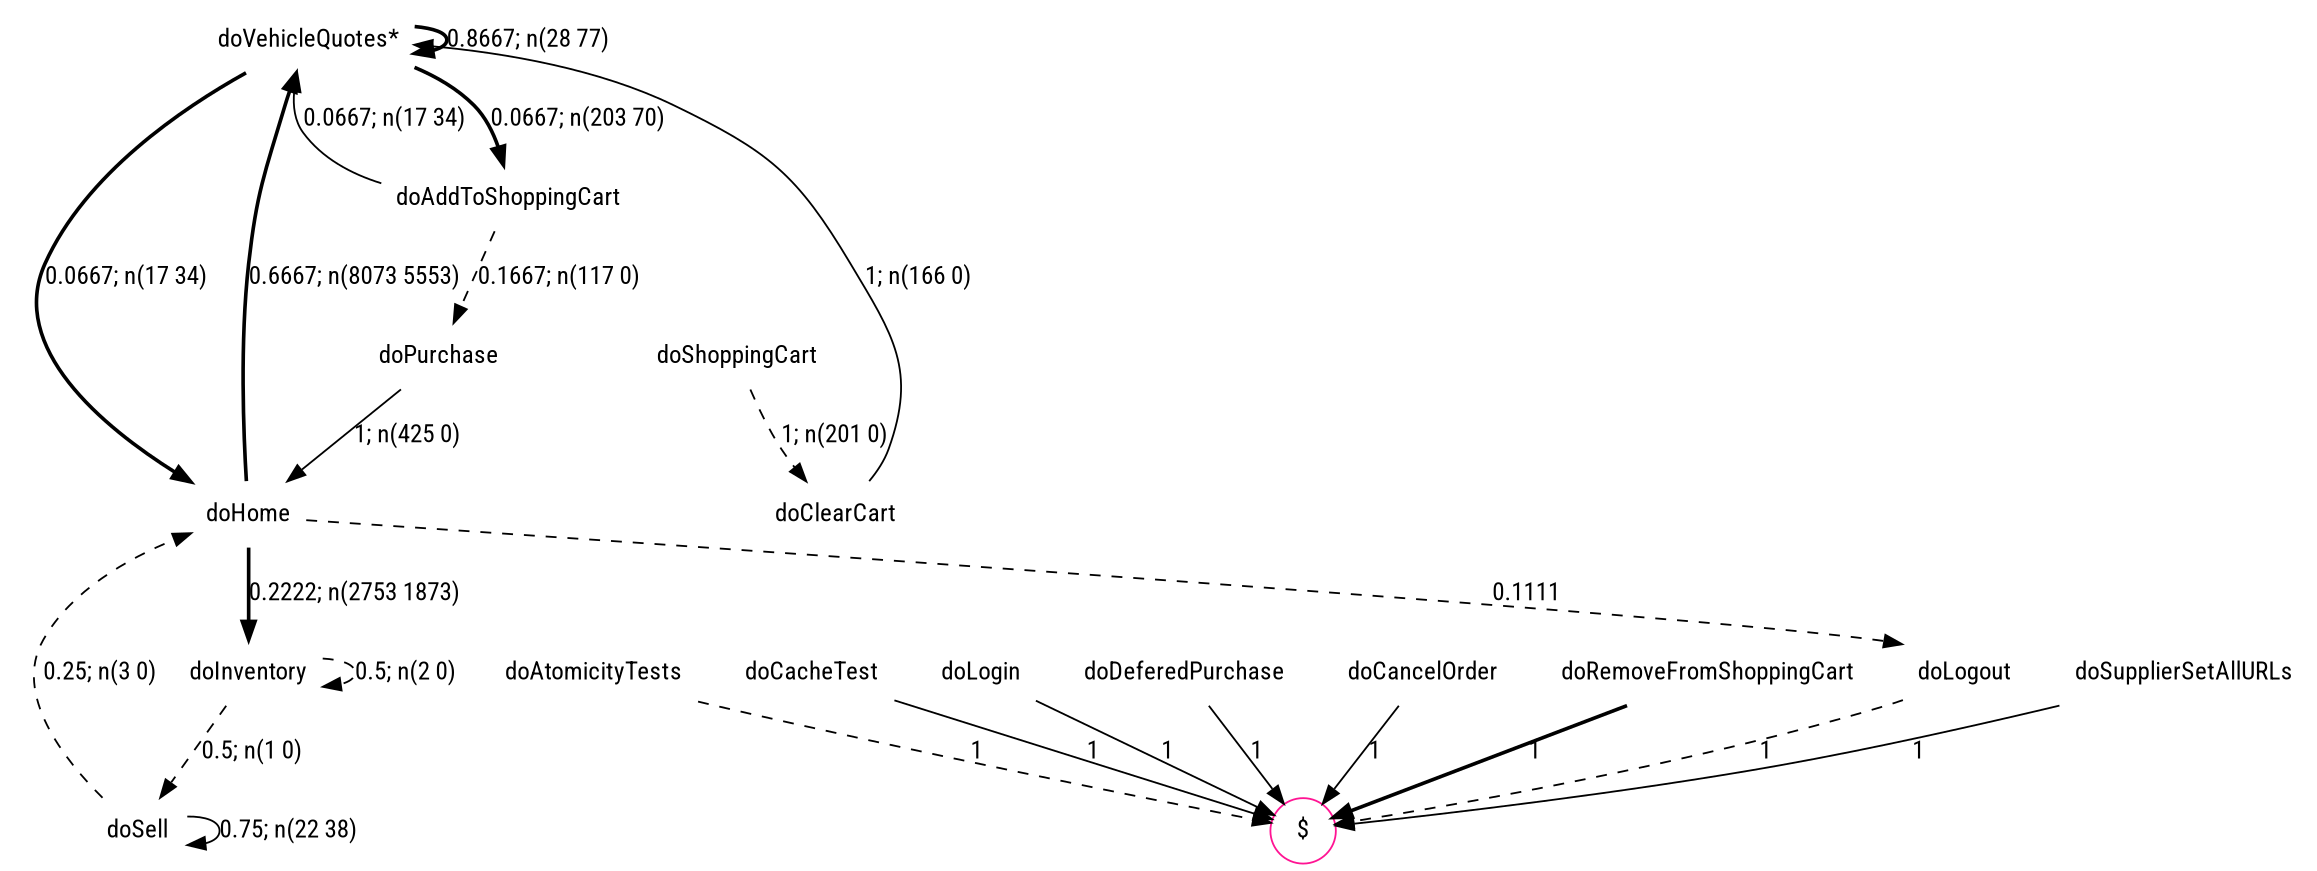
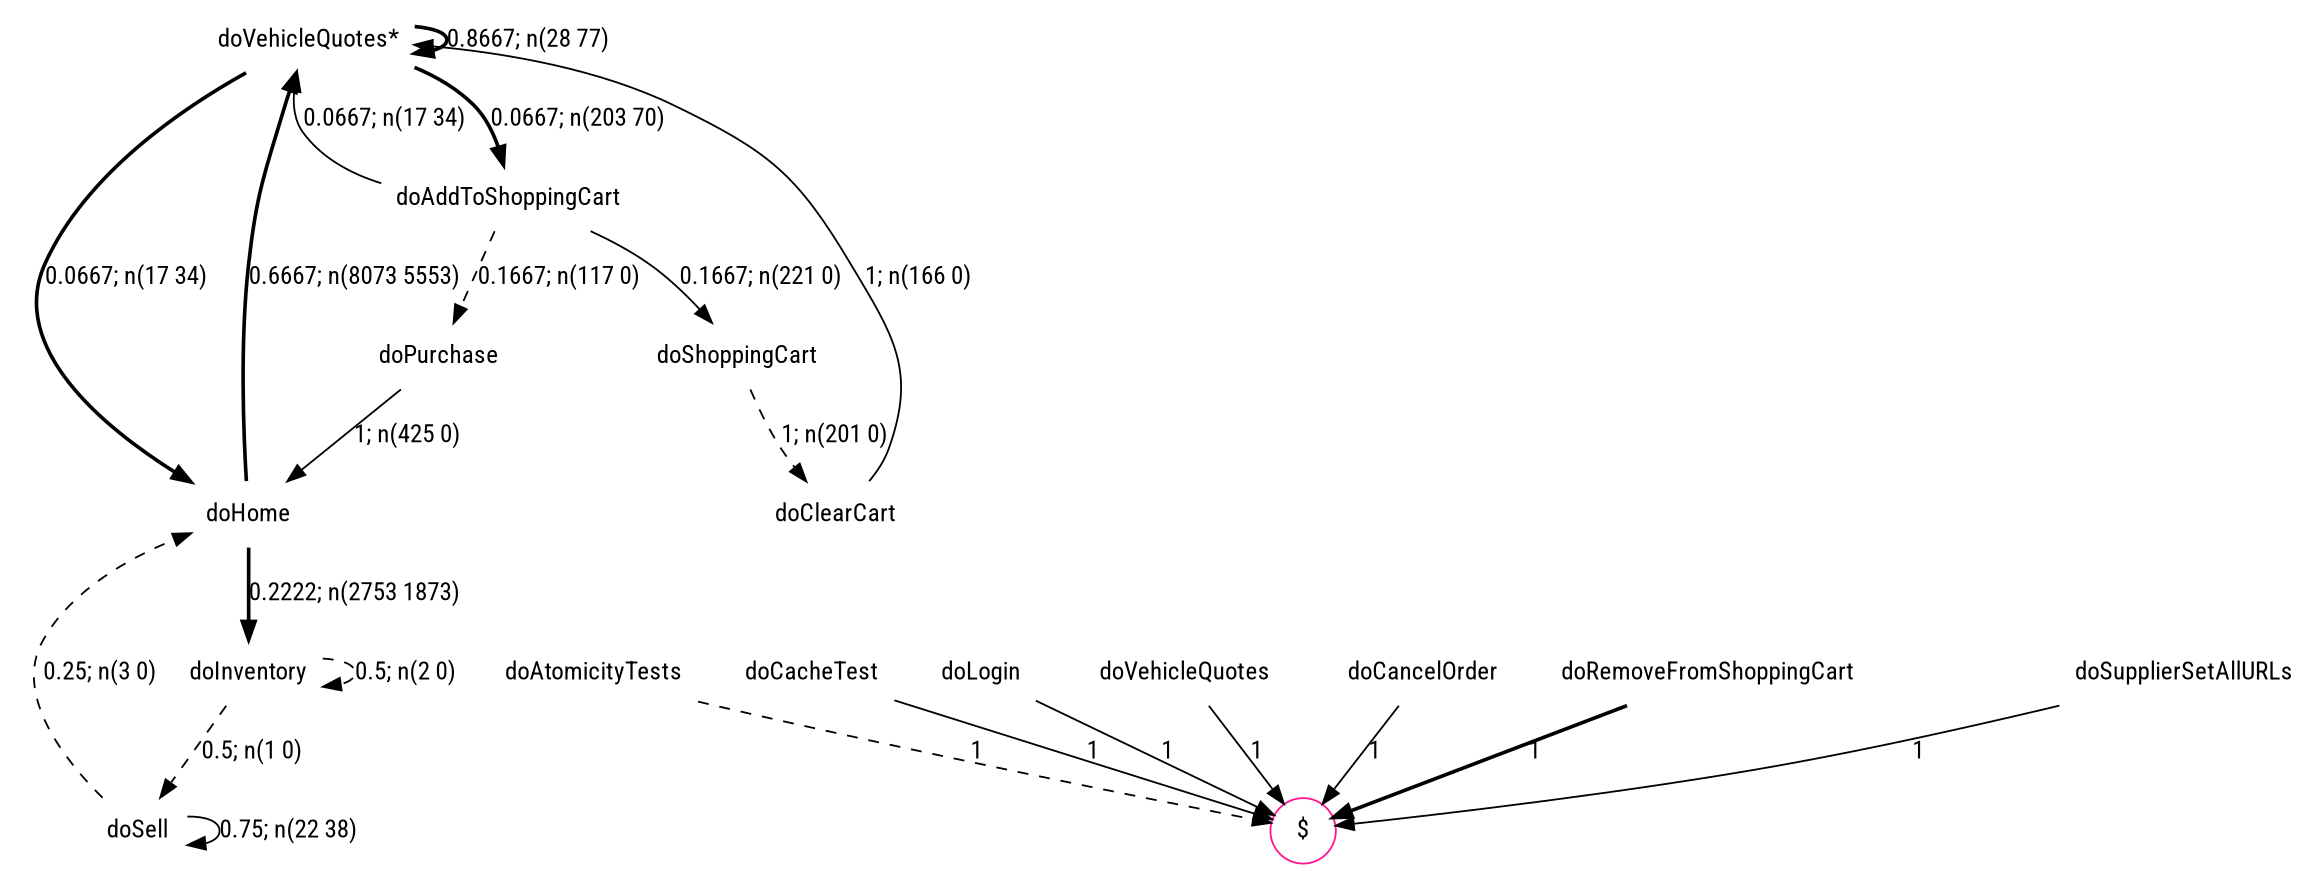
edge "doAddToShoppingCart" -> "doShoppingCart": added, label "0.1667; n(221 0)"
node "doDeferedPurchase": label "doDeferedPurchase" -> "doVehicleQuotes"
node "doLogout": removed
